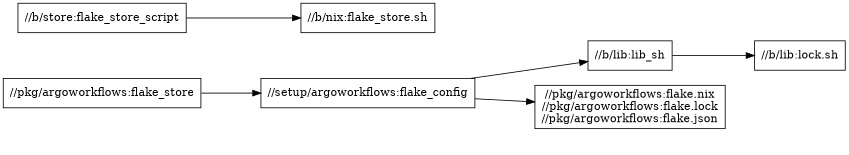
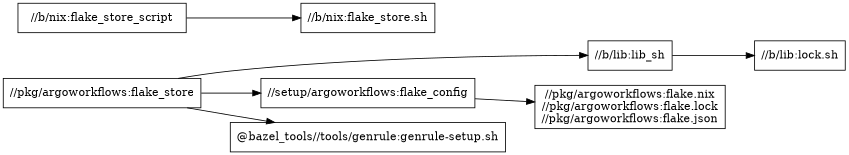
node "//b/store:flake_store_script": label "//b/store:flake_store_script" -> "//b/nix:flake_store_script"
edge "//setup/argoworkflows:flake_config" -> "//b/lib:lib_sh": now "//pkg/argoworkflows:flake_store" -> "//b/lib:lib_sh"
node "@bazel_tools//tools/genrule:genrule-setup.sh": added
